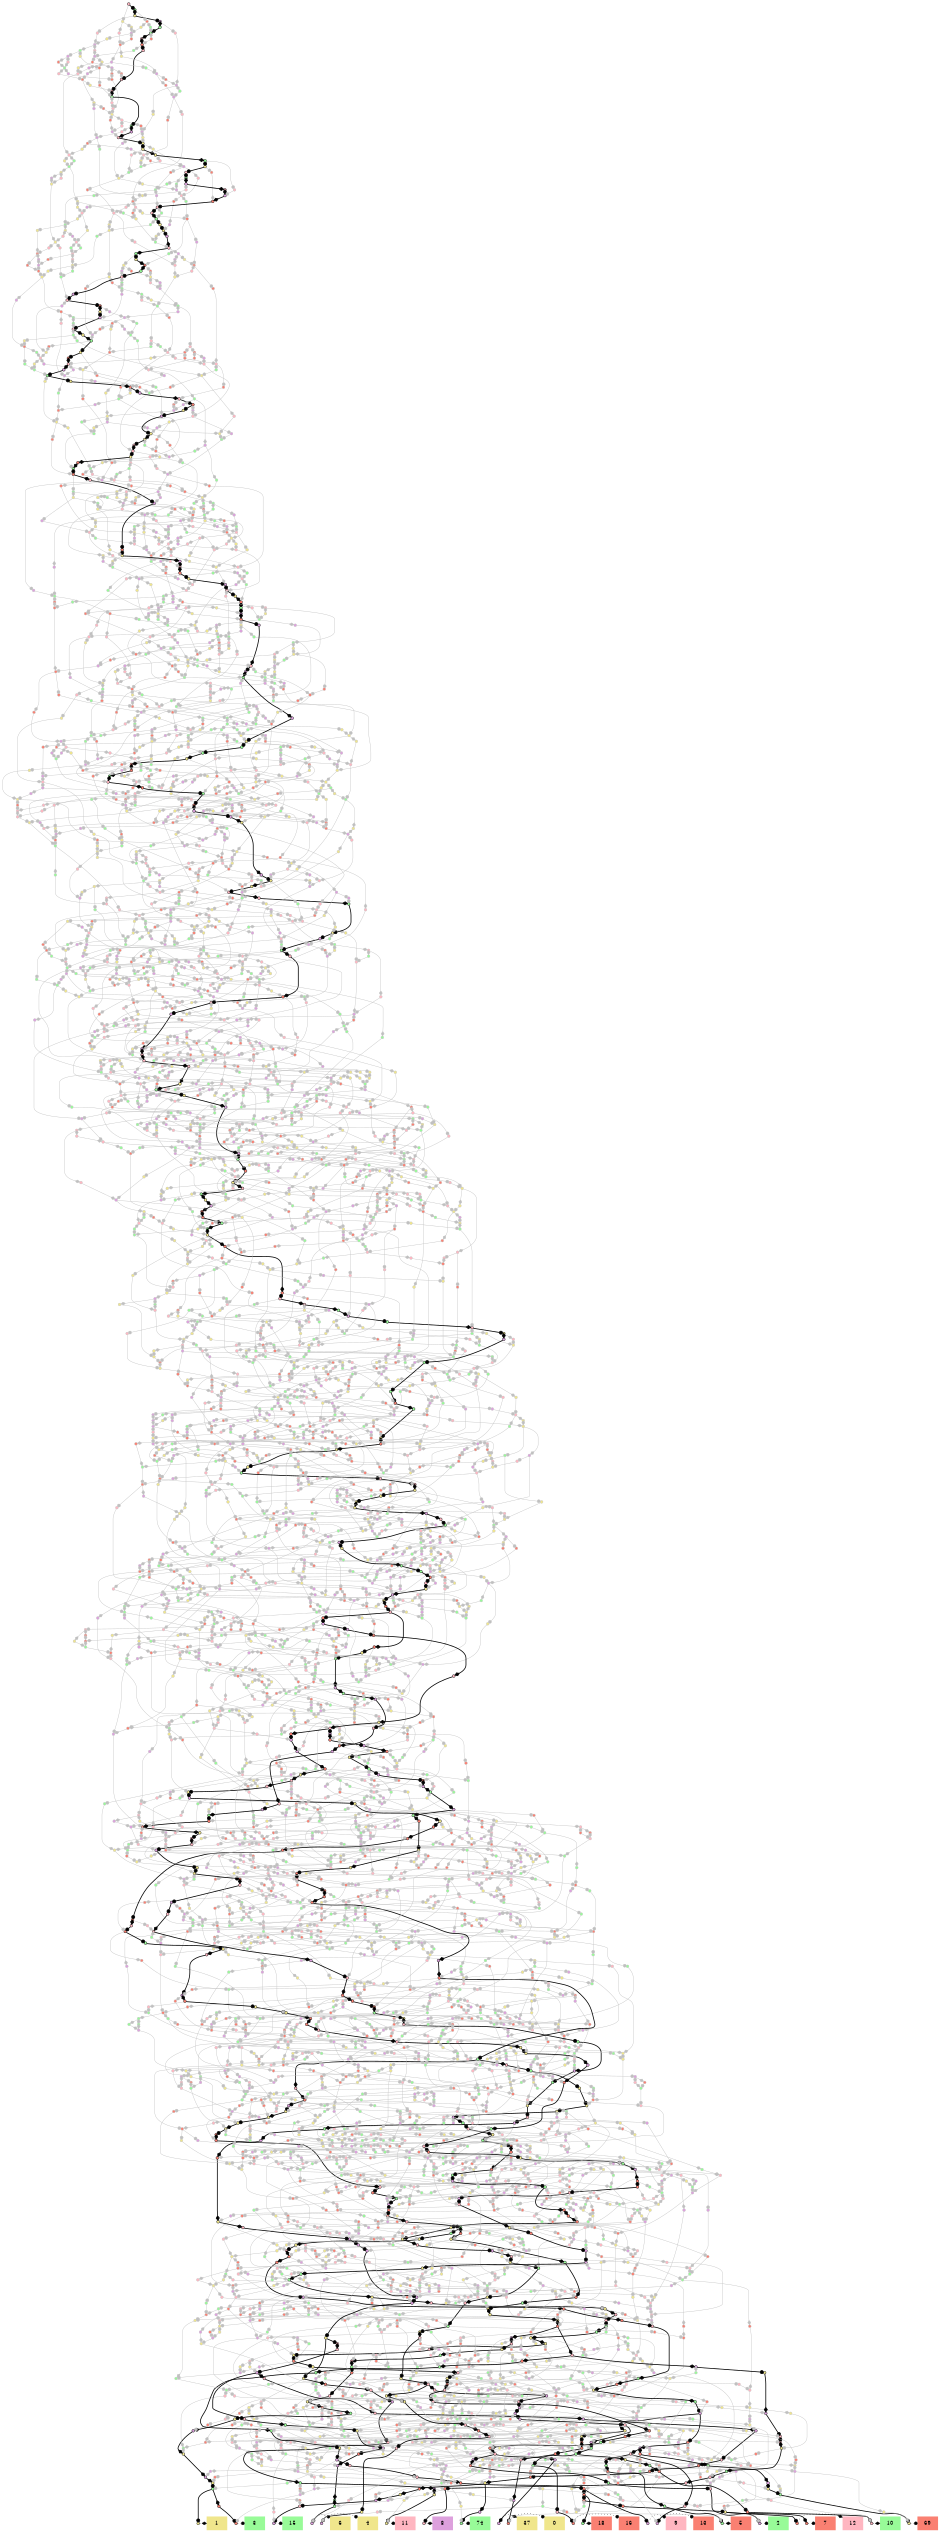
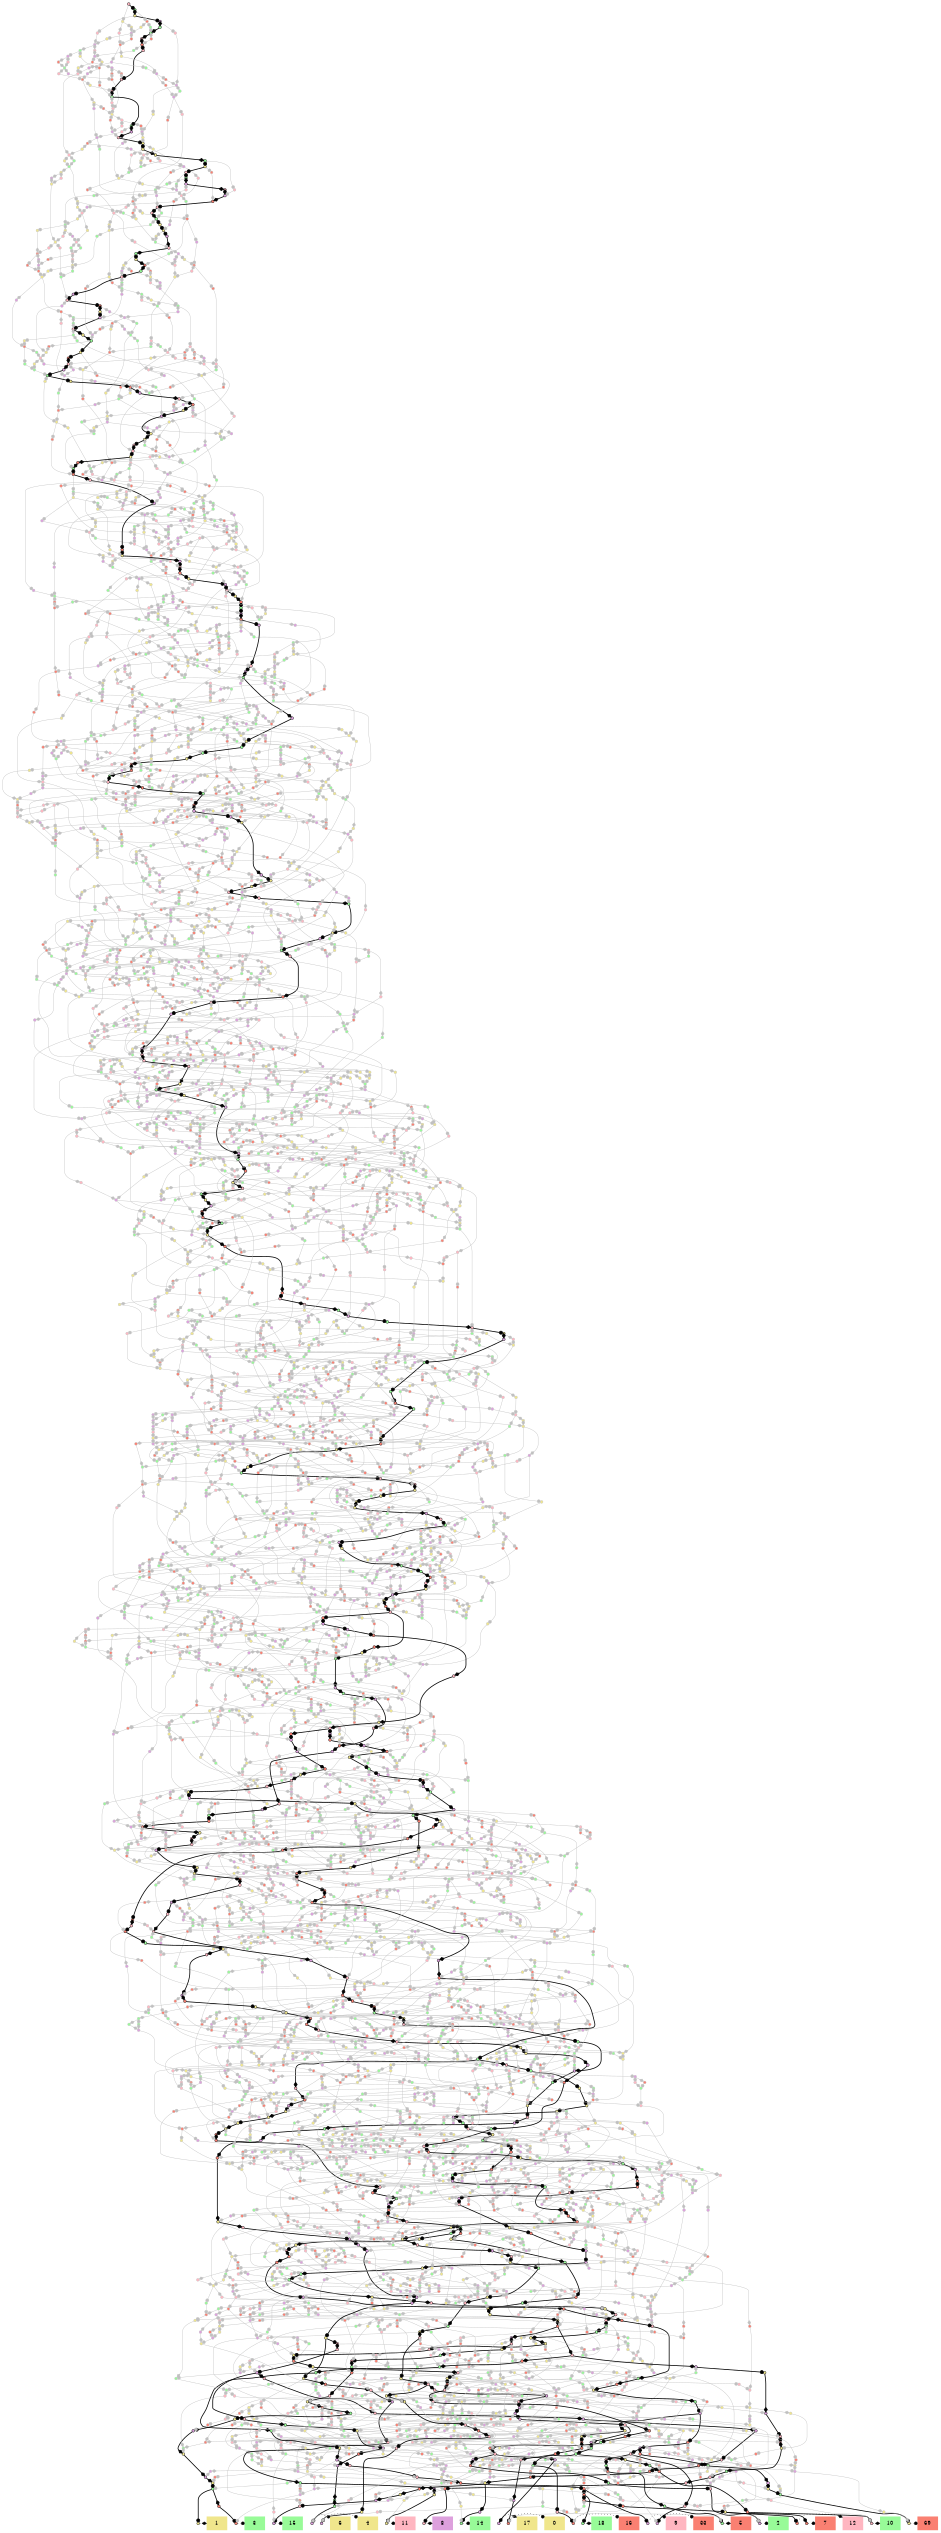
node "74": label "74" -> "14"
node "37": label "37" -> "17"
node "18": fillcolor salmon -> palegreen
node "13": label "13" -> "33"
